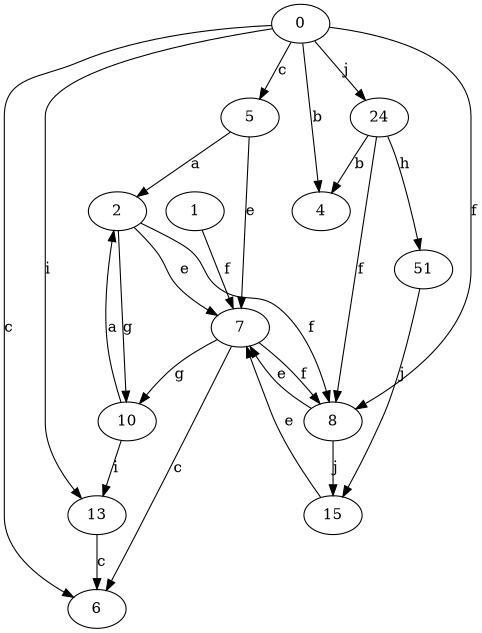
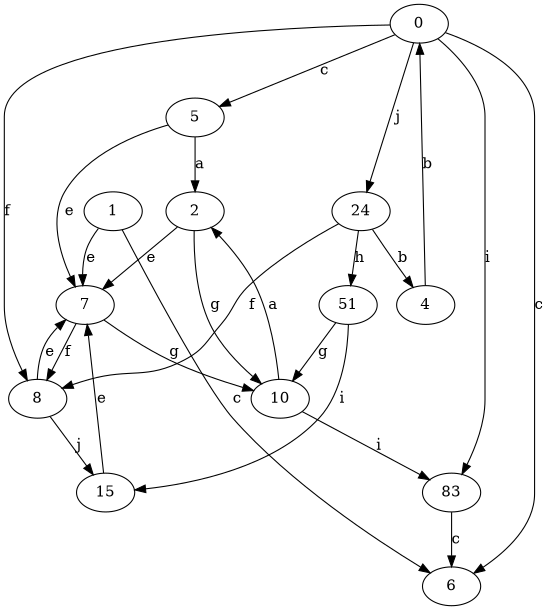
edge "0" -> "4": reversed
edge "1" -> "7": label "f" -> "e"
edge "2" -> "8": removed, label "f"
edge "51" -> "10": added, label "g"
edge "51" -> "15": label "j" -> "i"
edge "7" -> "6": now "1" -> "6"
node "13": label "13" -> "83"
